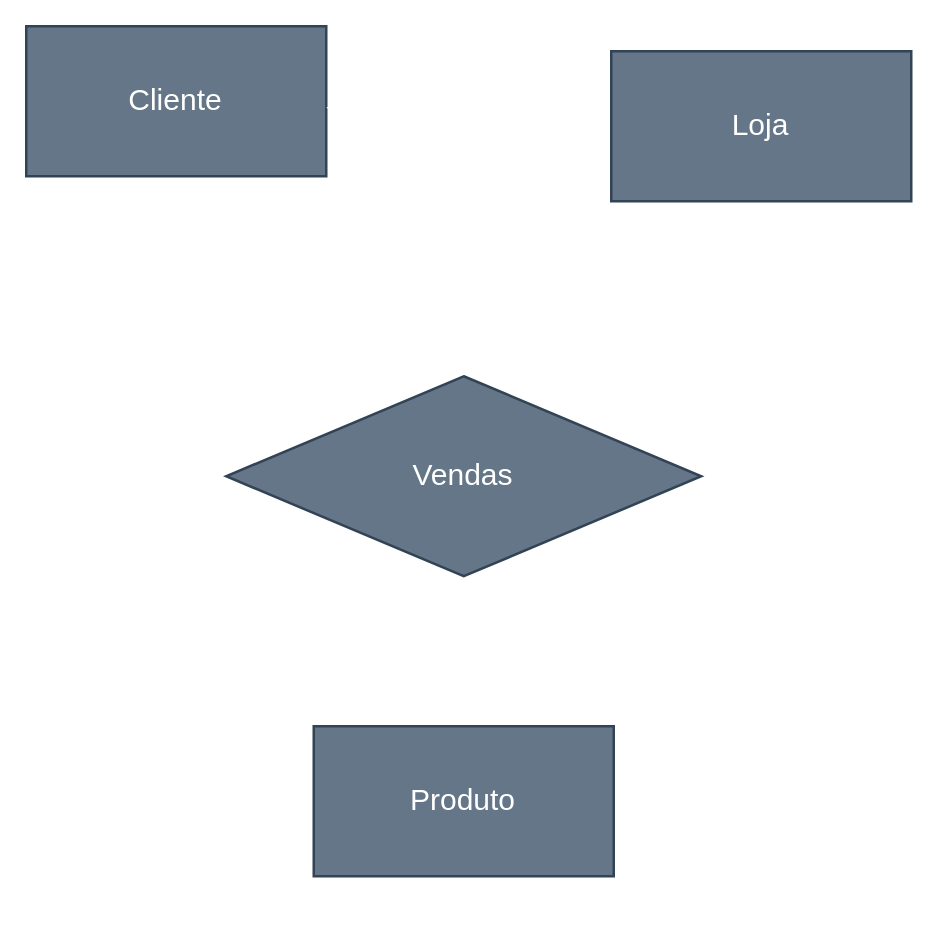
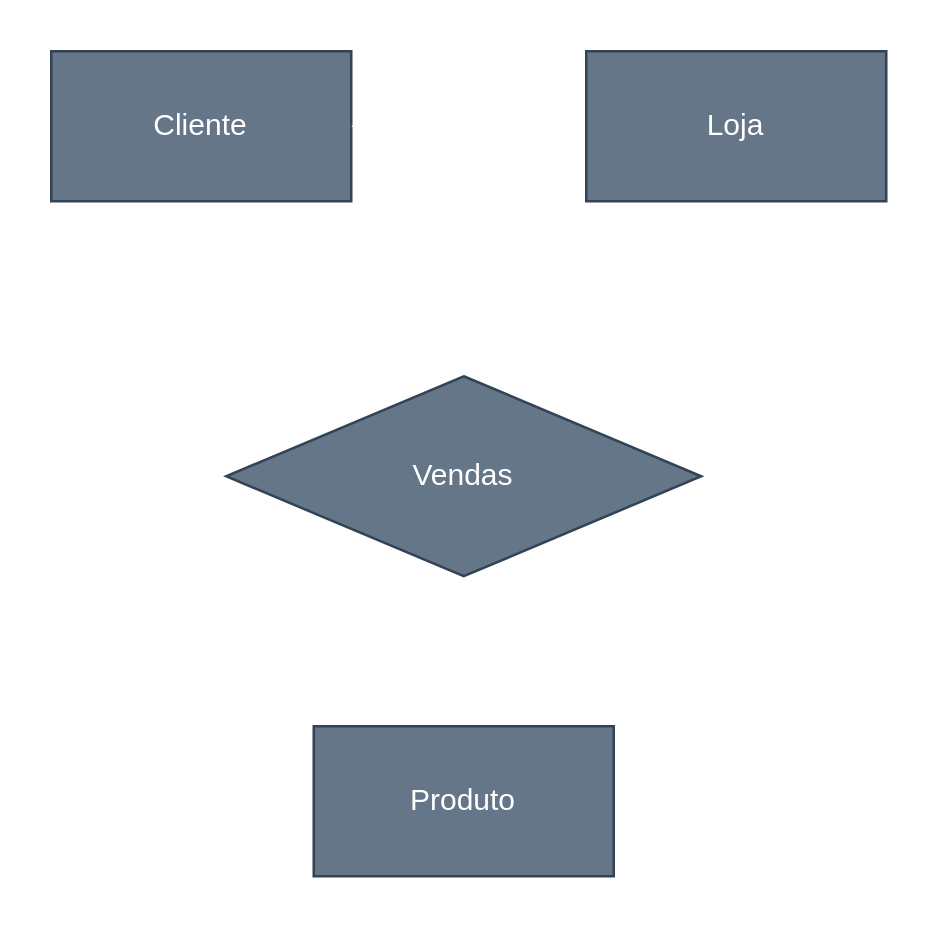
node "Cliente": moved (176, 101) -> (201, 126)
node "Loja": moved (761, 126) -> (736, 126)
